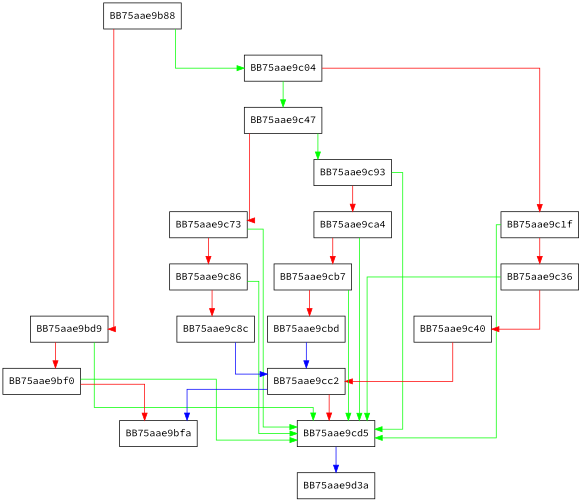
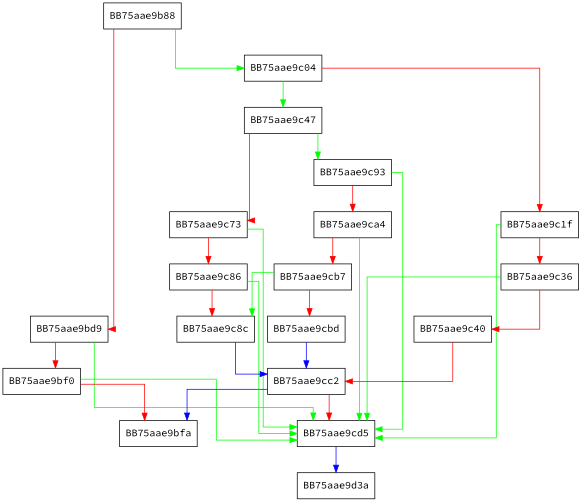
edge "BB75aae9cb7" -> "BB75aae9cd5": now "BB75aae9cb7" -> "BB75aae9c8c"
